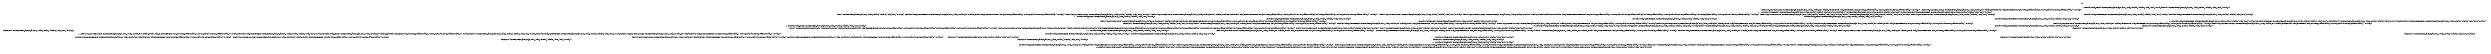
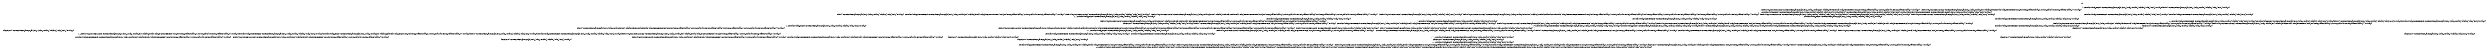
edge "s5" -> "s70": now "s5" -> "s6"
